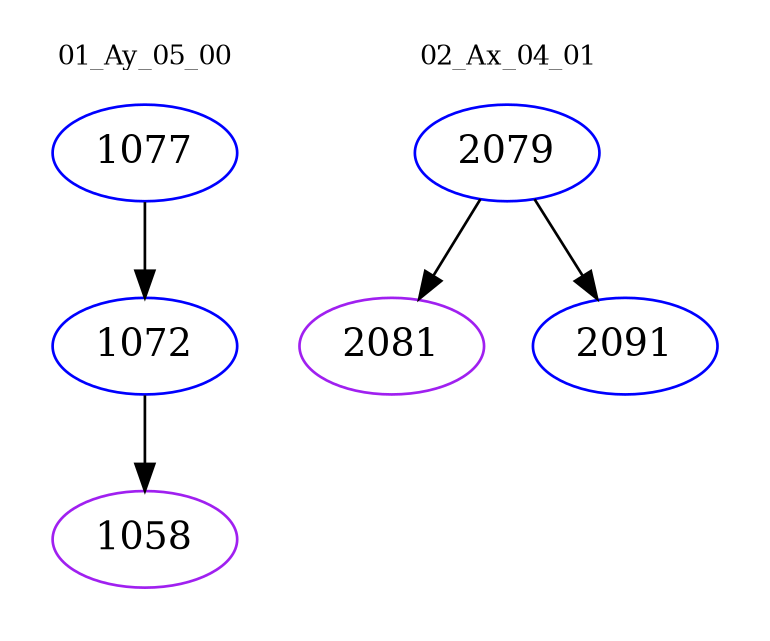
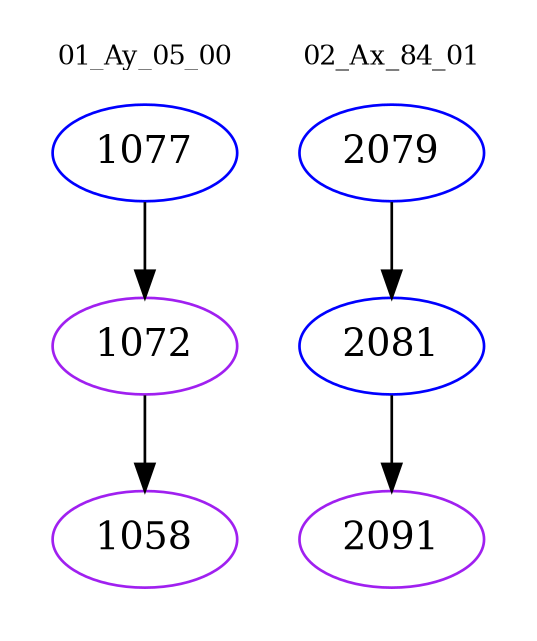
cluster "02_Ax_04_01": label "02_Ax_04_01" -> "02_Ax_84_01"
edge "2079" -> "2091": now "2081" -> "2091"
node "1072": color blue -> purple
node "2081": color purple -> blue
node "2091": color blue -> purple
